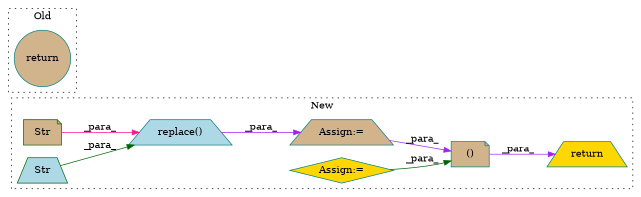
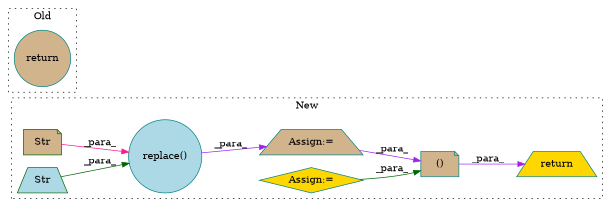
node "replace()": shape trapezium -> circle
